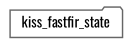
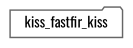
node "kiss_fastfir_state": label "kiss_fastfir_state" -> "kiss_fastfir_kiss"
